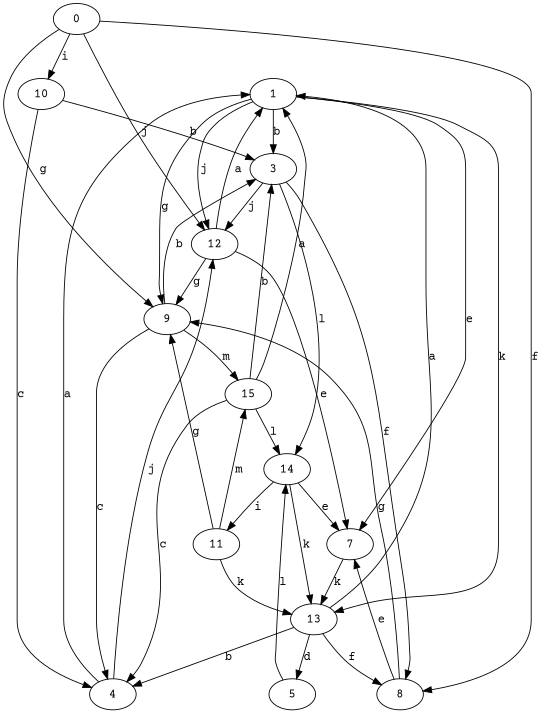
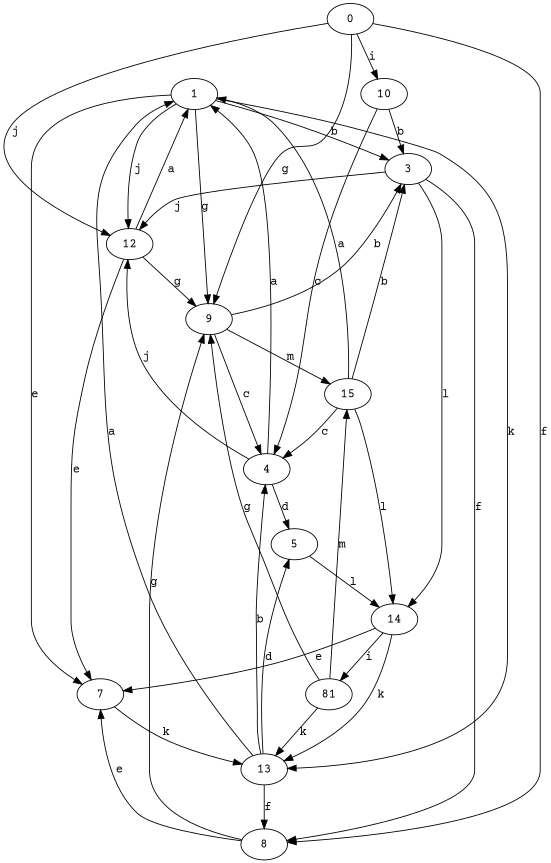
edge "4" -> "5": added, label "d"
node "11": label "11" -> "81"
